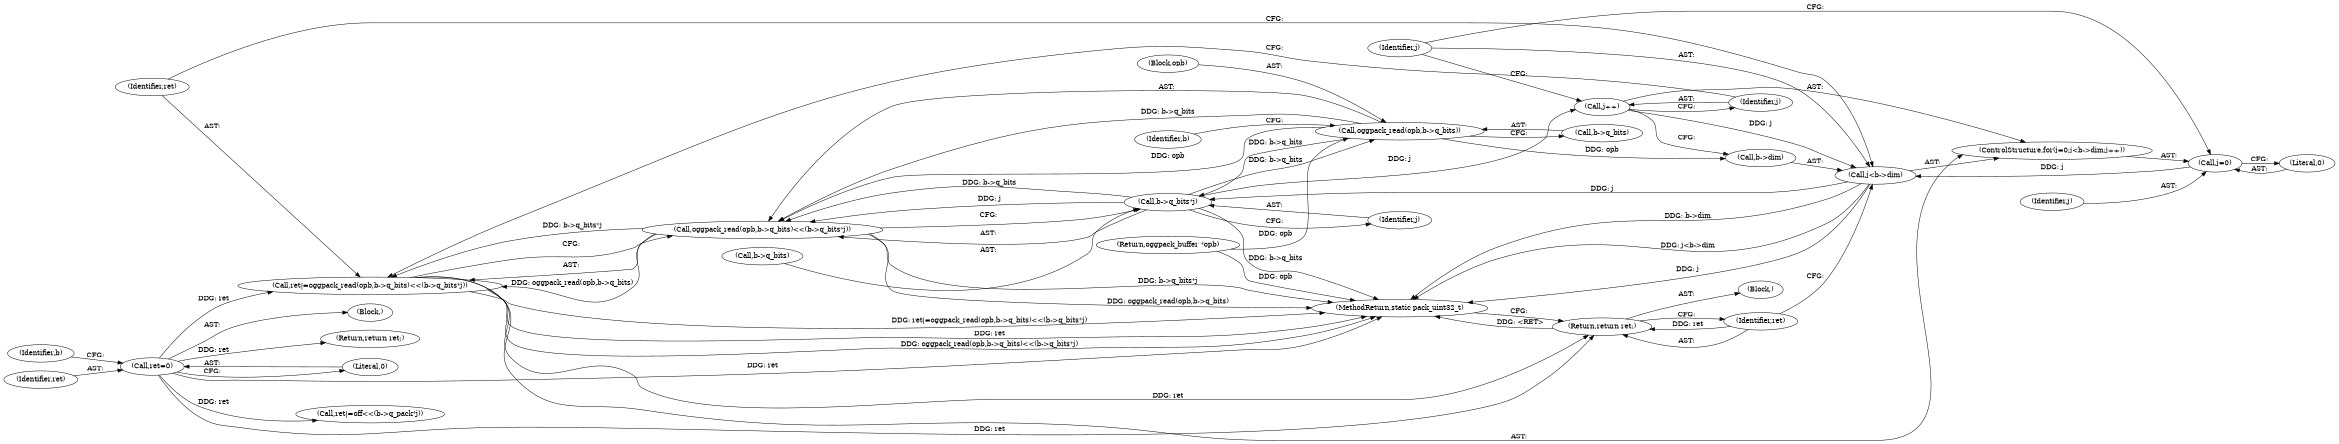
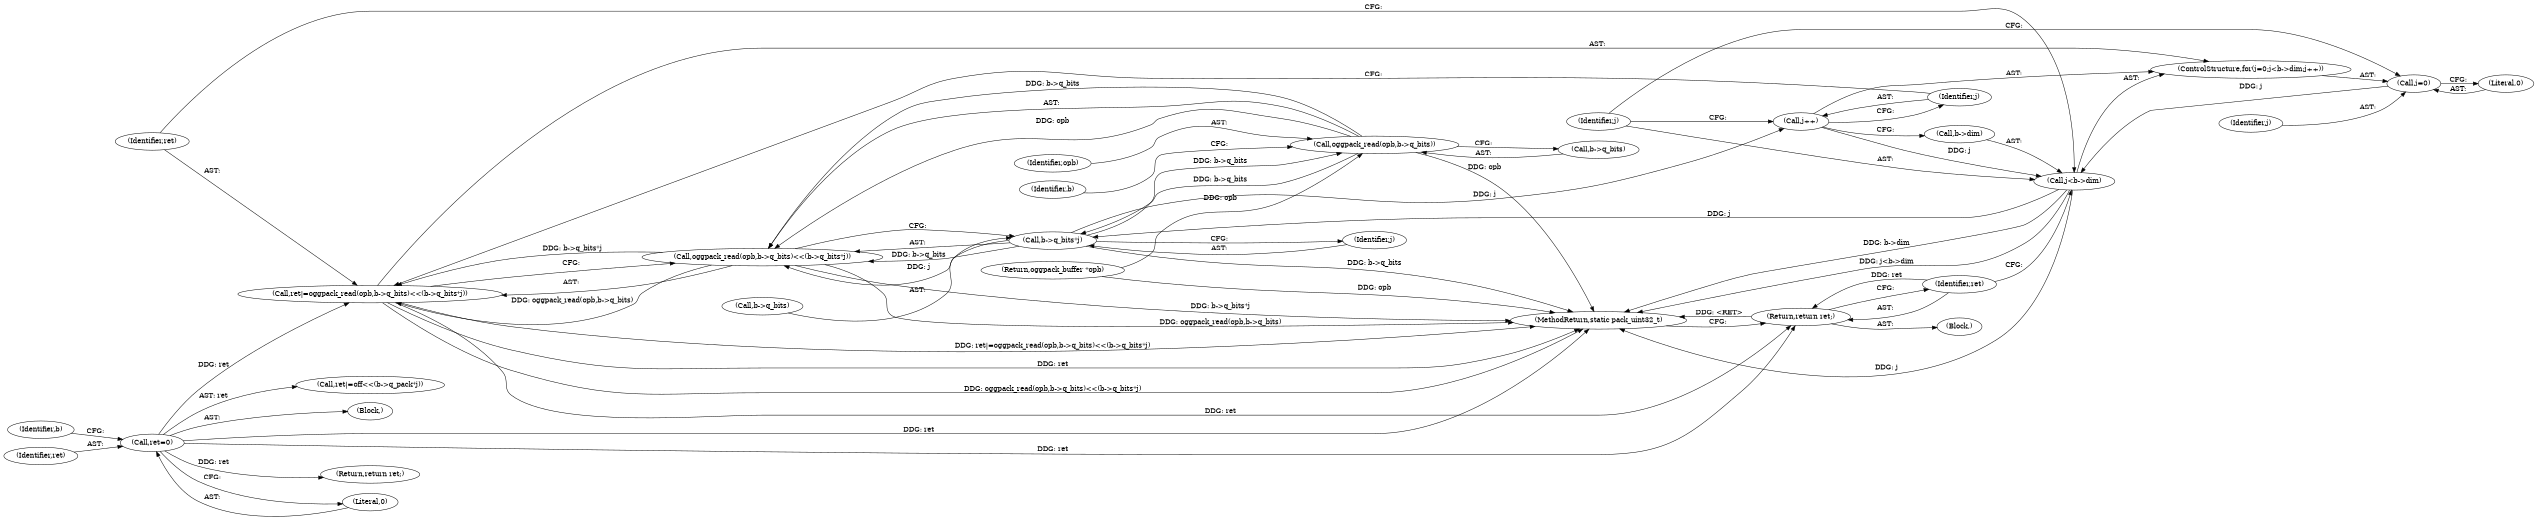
node "(Block,opb)": label "(Block,opb)" -> "(Identifier,opb)"
edge "(Call,oggpack_read(opb,b->q_bits))" -> "(Call,b->dim)": now "(Call,oggpack_read(opb,b->q_bits))" -> "(MethodReturn,static pack_uint32_t)"
edge "(Call,ret=0)" -> "(Call,ret|=off<<(b->q_pack*j))": label "DDG: ret" -> "AST: ret"
